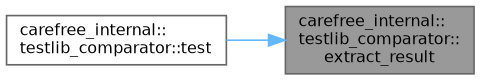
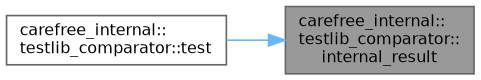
node "carefree_internal:: testlib_comparator:: extract_result": label "carefree_internal:: testlib_comparator:: extract_result" -> "carefree_internal:: testlib_comparator:: internal_result"
